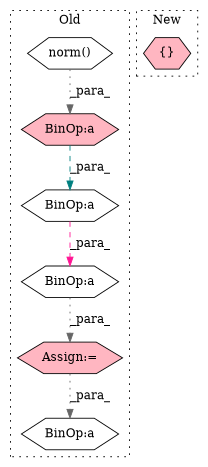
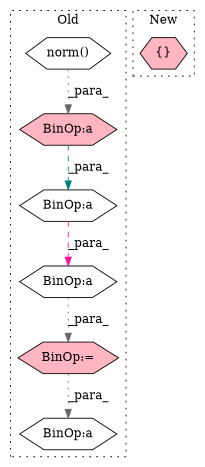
node "Assign:=": label "Assign:=" -> "BinOp:="
